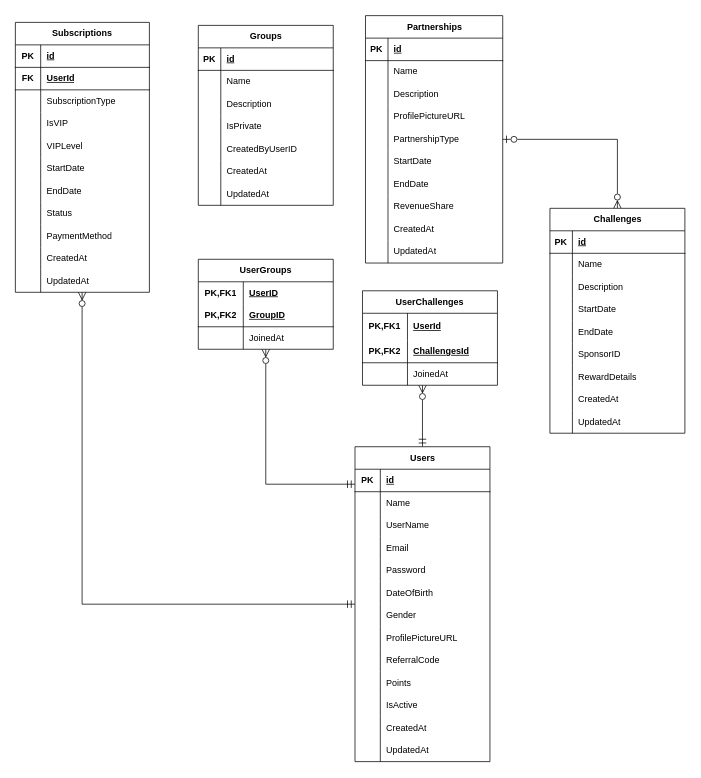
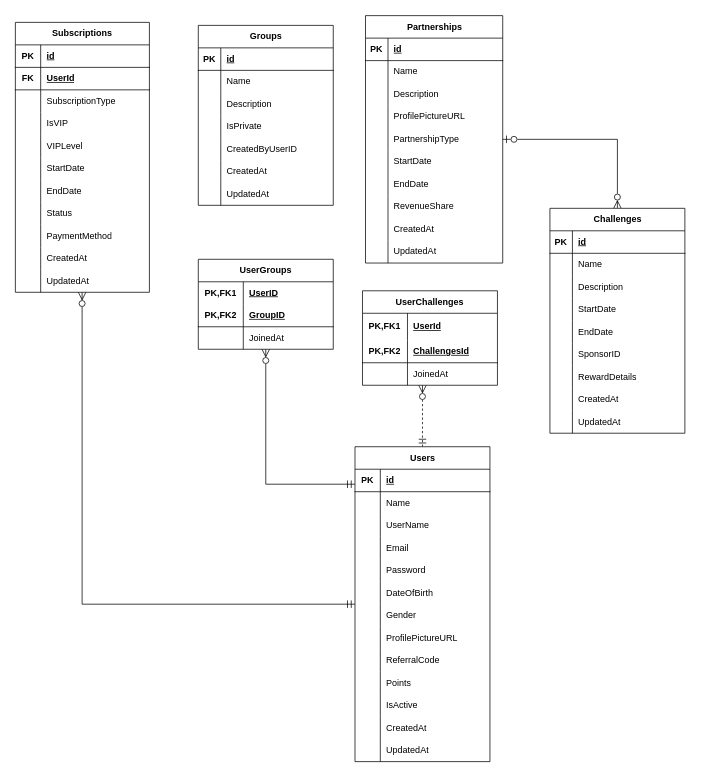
edge "UserChallenges" -- "Users": style solid -> dashed
